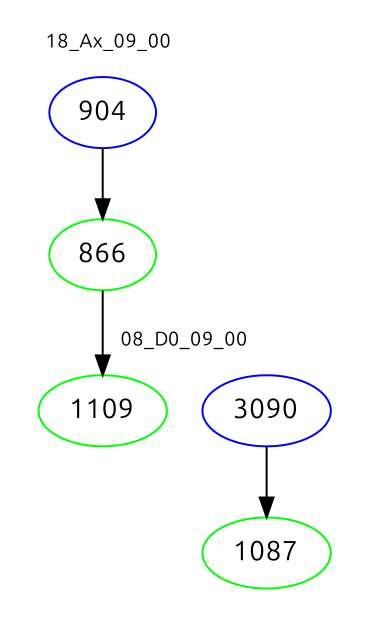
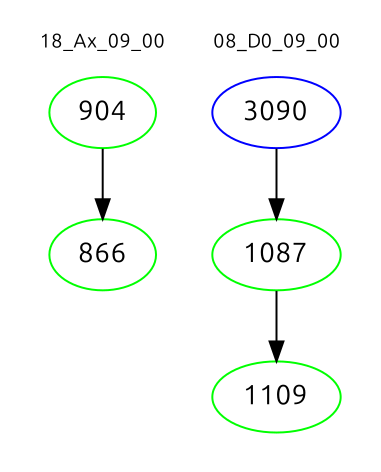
node "904": color blue -> green
edge "866" -> "1109": now "1087" -> "1109"
